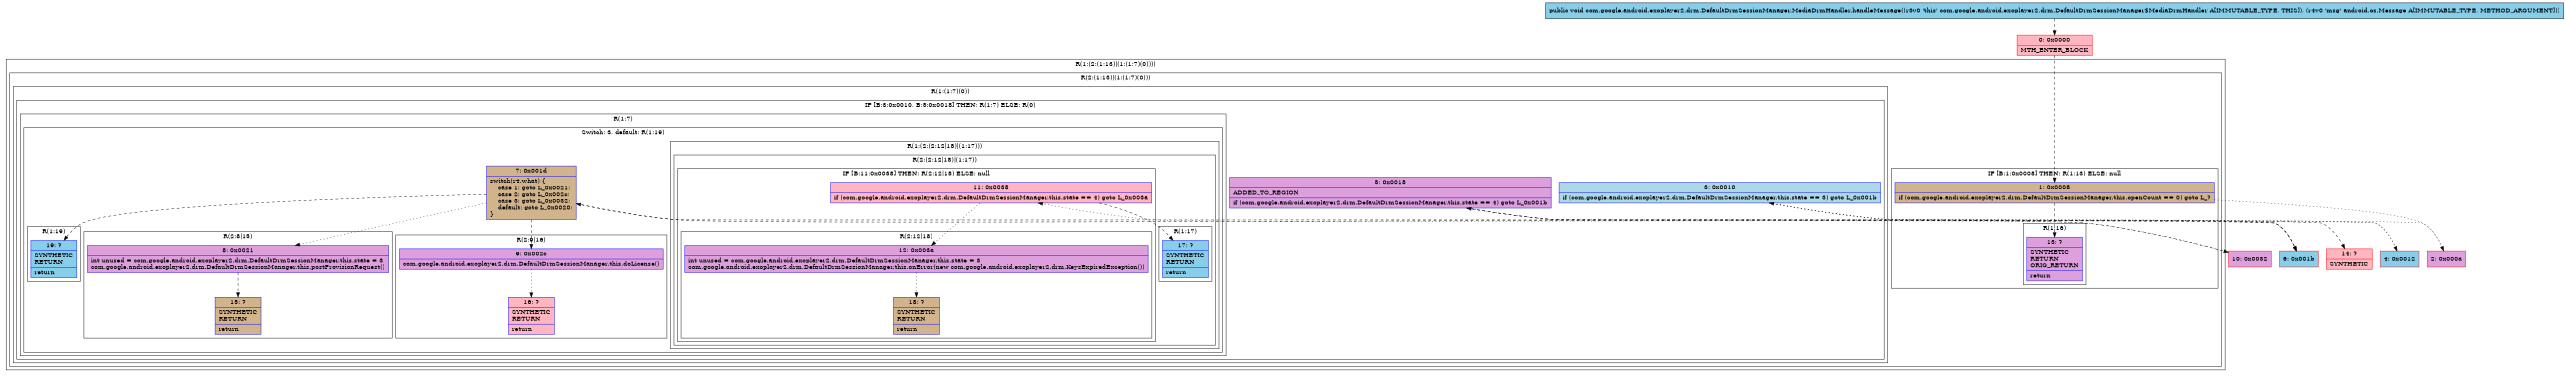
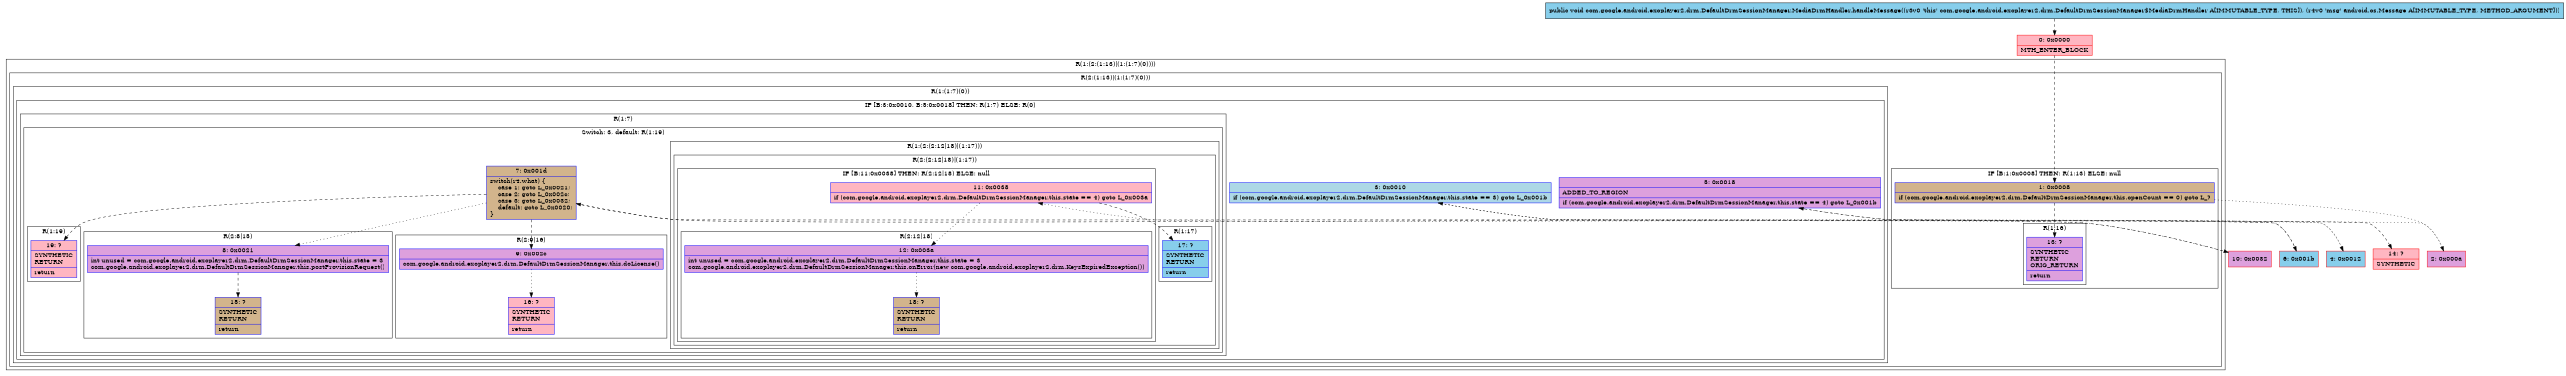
edge "5: 0x0018" -> "6: 0x001b": removed
node "19: ?": fillcolor skyblue -> lightpink
